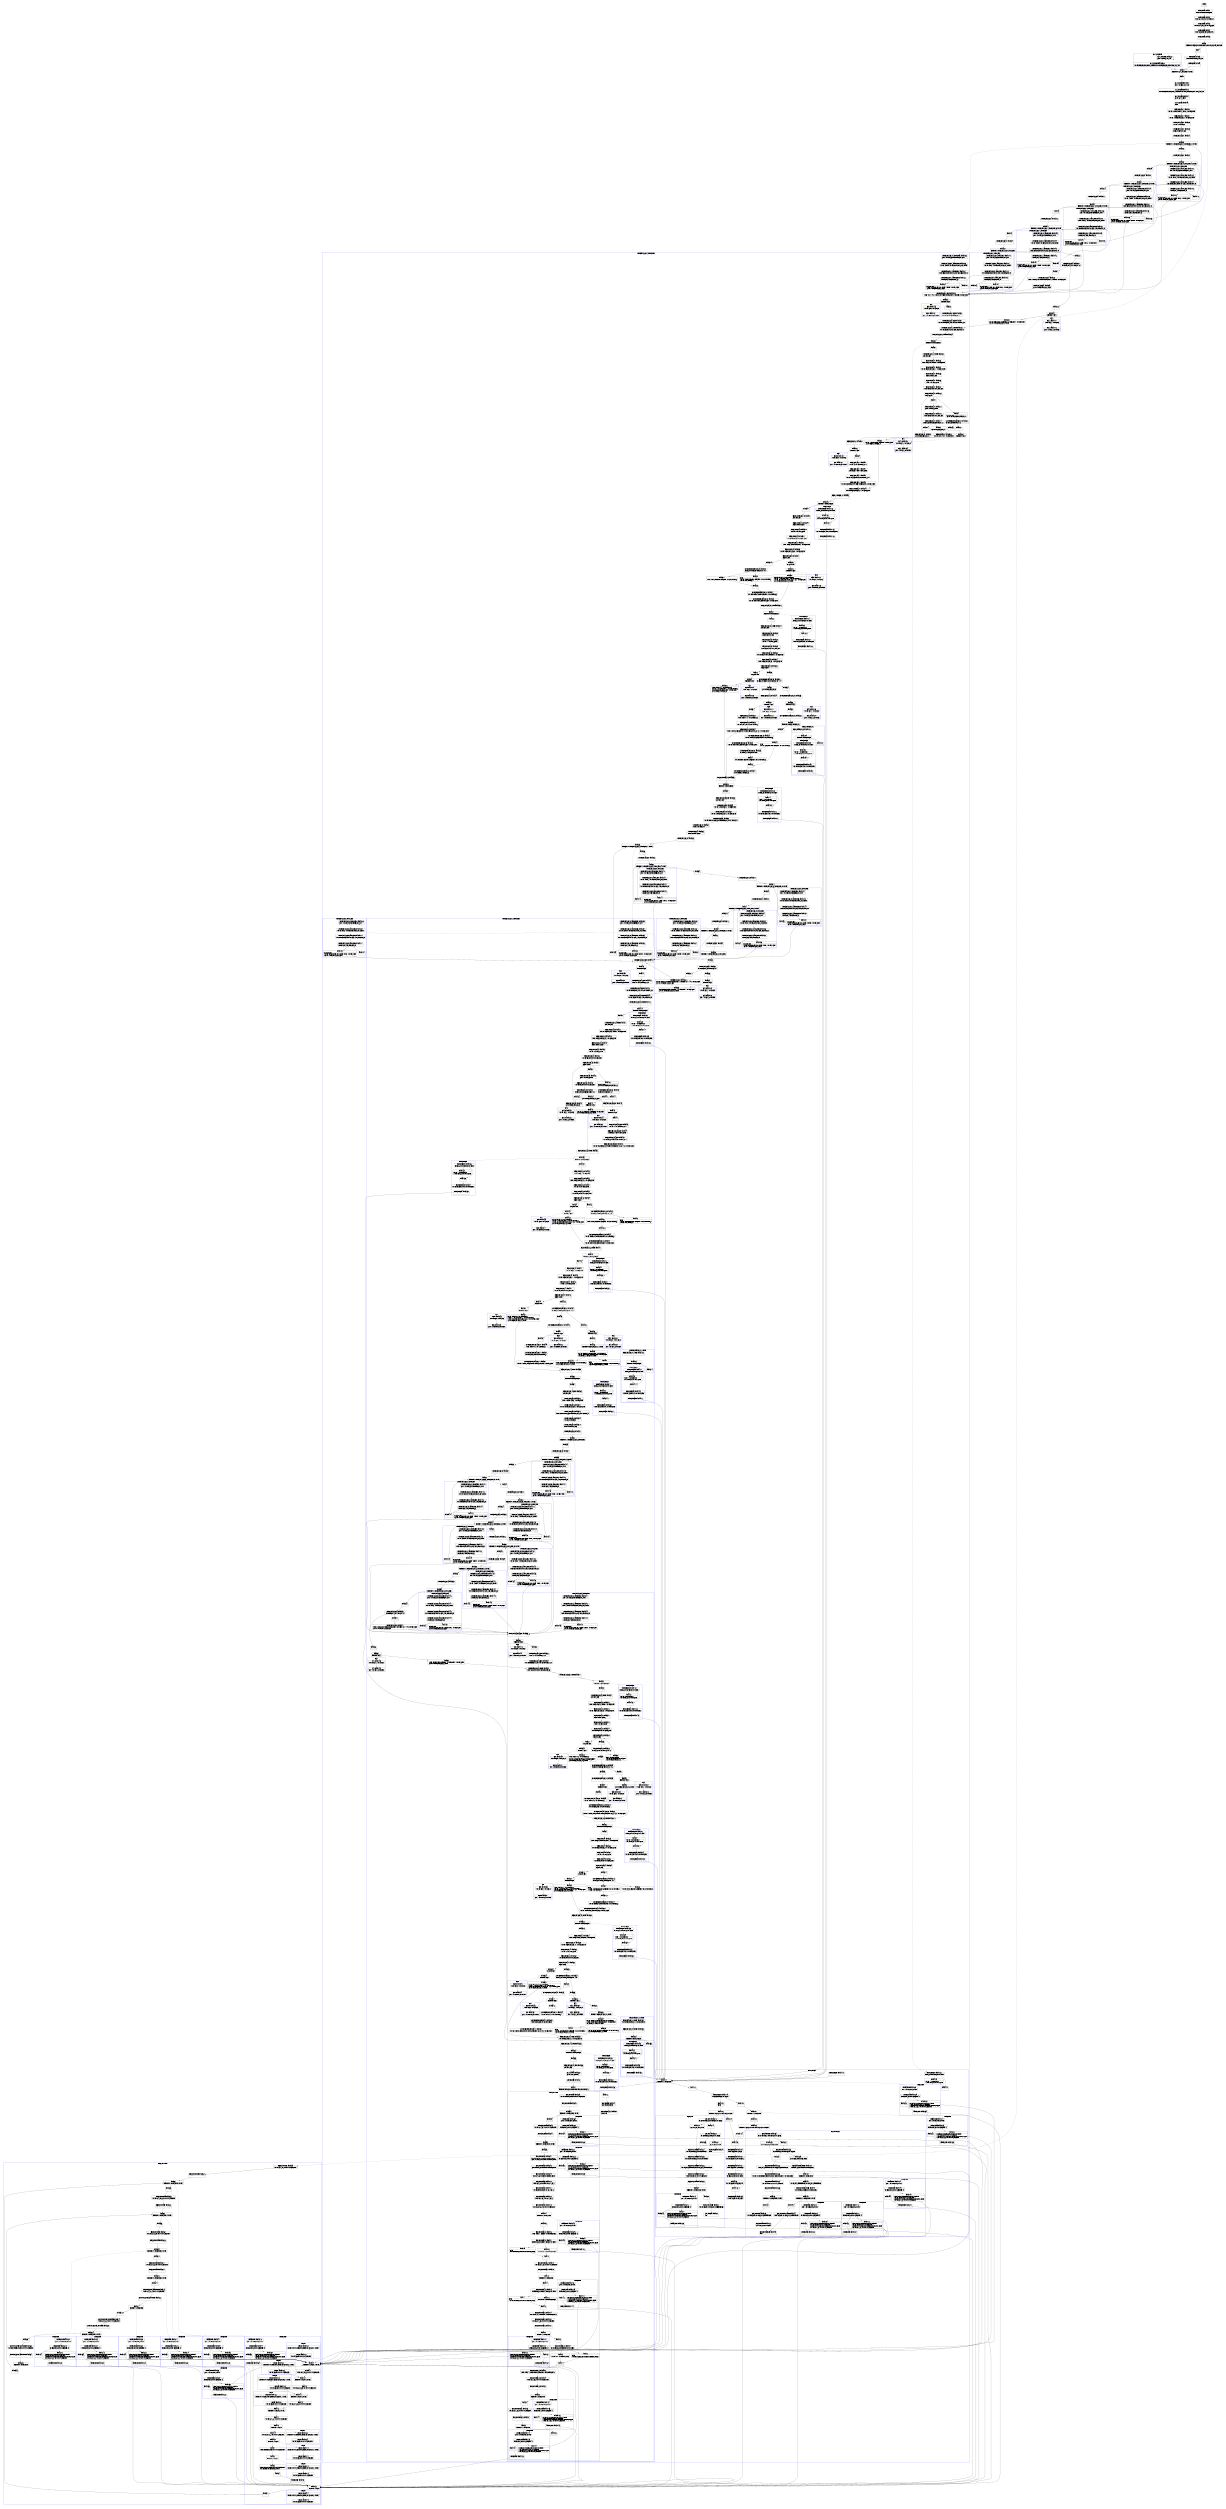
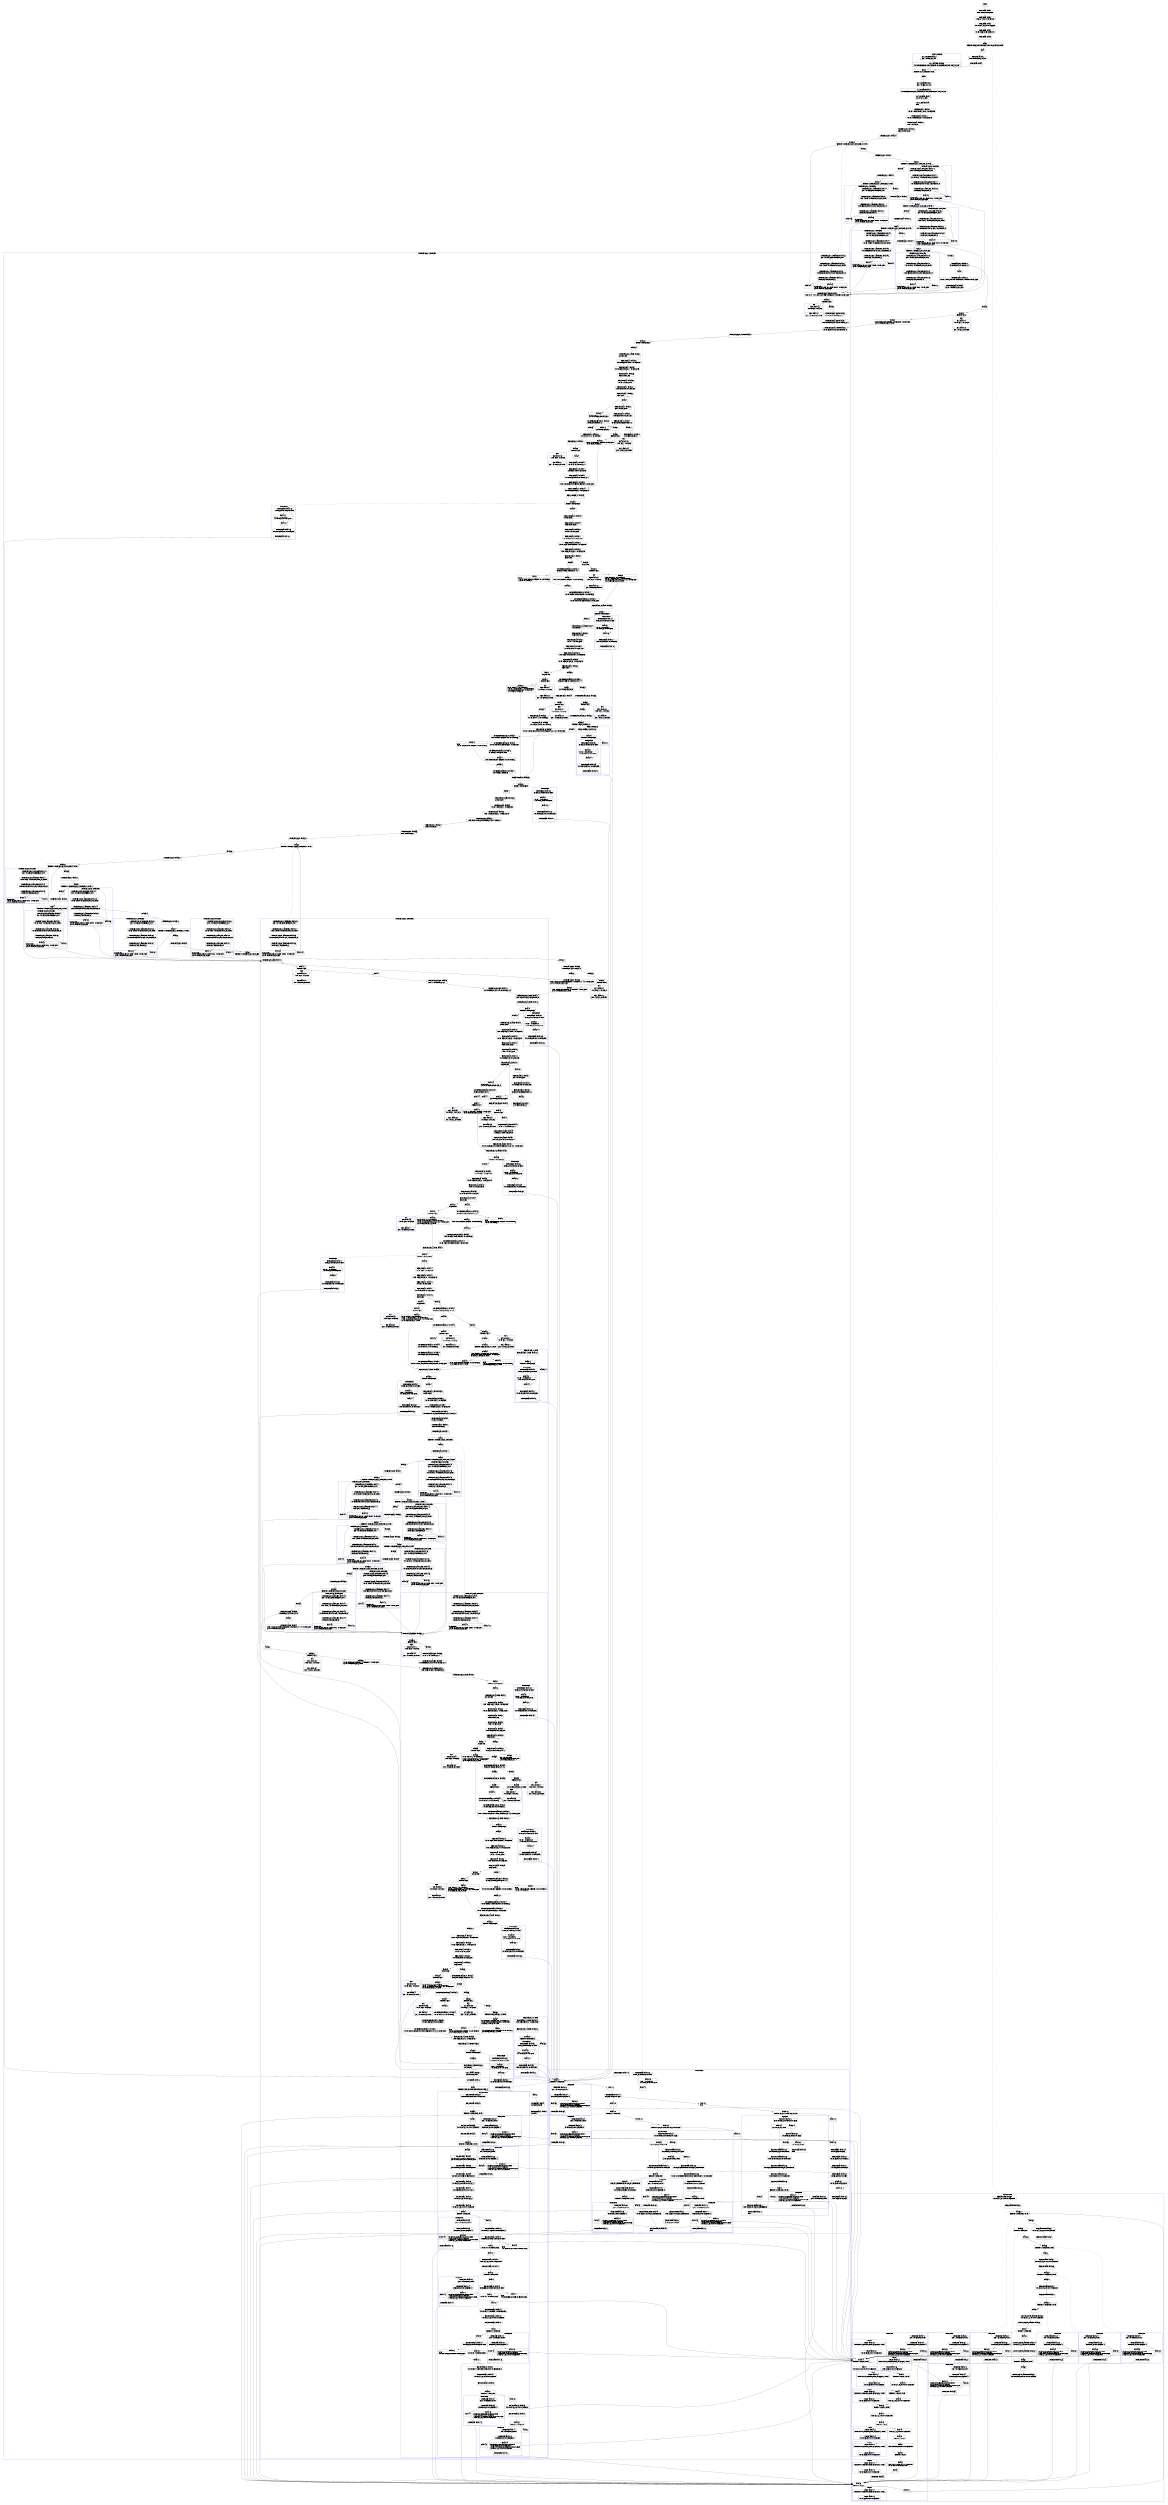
cluster "CCVS-INIT-FILE": label "CCVS-INIT-FILE" -> "NAMES-INIT-FILE"
node "Block384": text "PERFORM PASS" -> "PERFORM LINES"
cluster "WRITTEN-TEST-F2-07-WRITE": label "WRITTEN-TEST-F2-07-WRITE" -> "READ-TEST-F2-07-WRITE"
node "Block639": text "IF SHORT-SW TEST TO ZERO" -> "IF SHORT-SW EQUAL TO ZERO"
cluster "FAIL-PROGRAM": label "FAIL-PROGRAM" -> "FAIL-ROUTINE"
cluster "HEAD-ROUTINE": label "HEAD-ROUTINE" -> "BAIL-ROUTINE"
node "WRITE-LINE. Block1816": removed
node "COLUMN-NAMES-ROUTINE. Block684": removed
